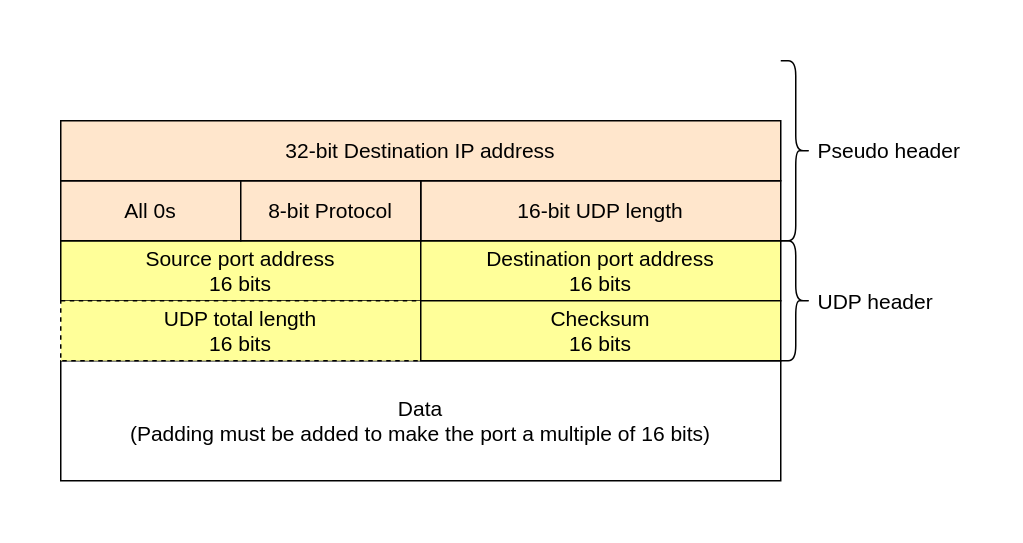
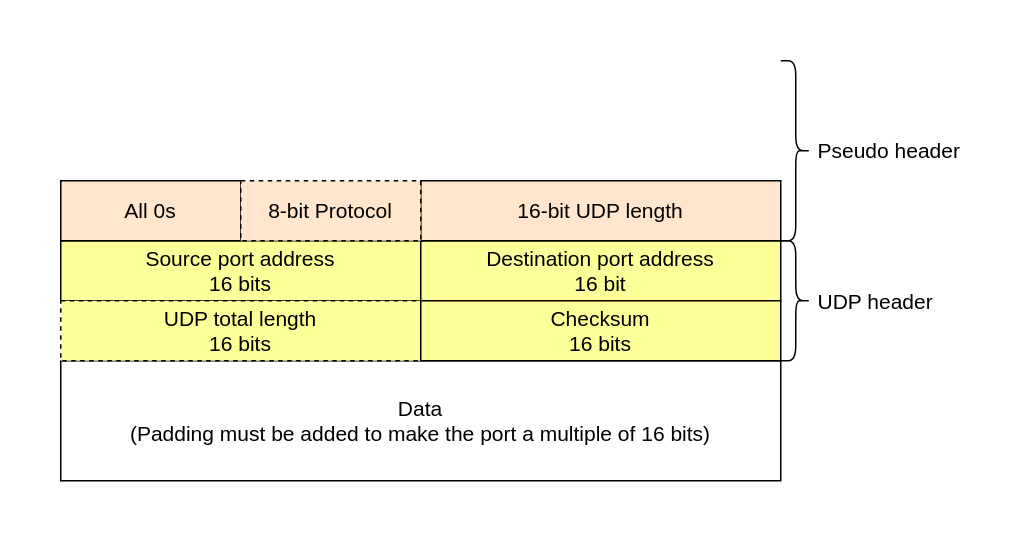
node "32-bit Destination IP address": removed
node "8-bit Protocol": style solid -> dashed
node "Destination port address 16 bits": label "Destination port address 16 bits" -> "Destination port address 16 bit"
